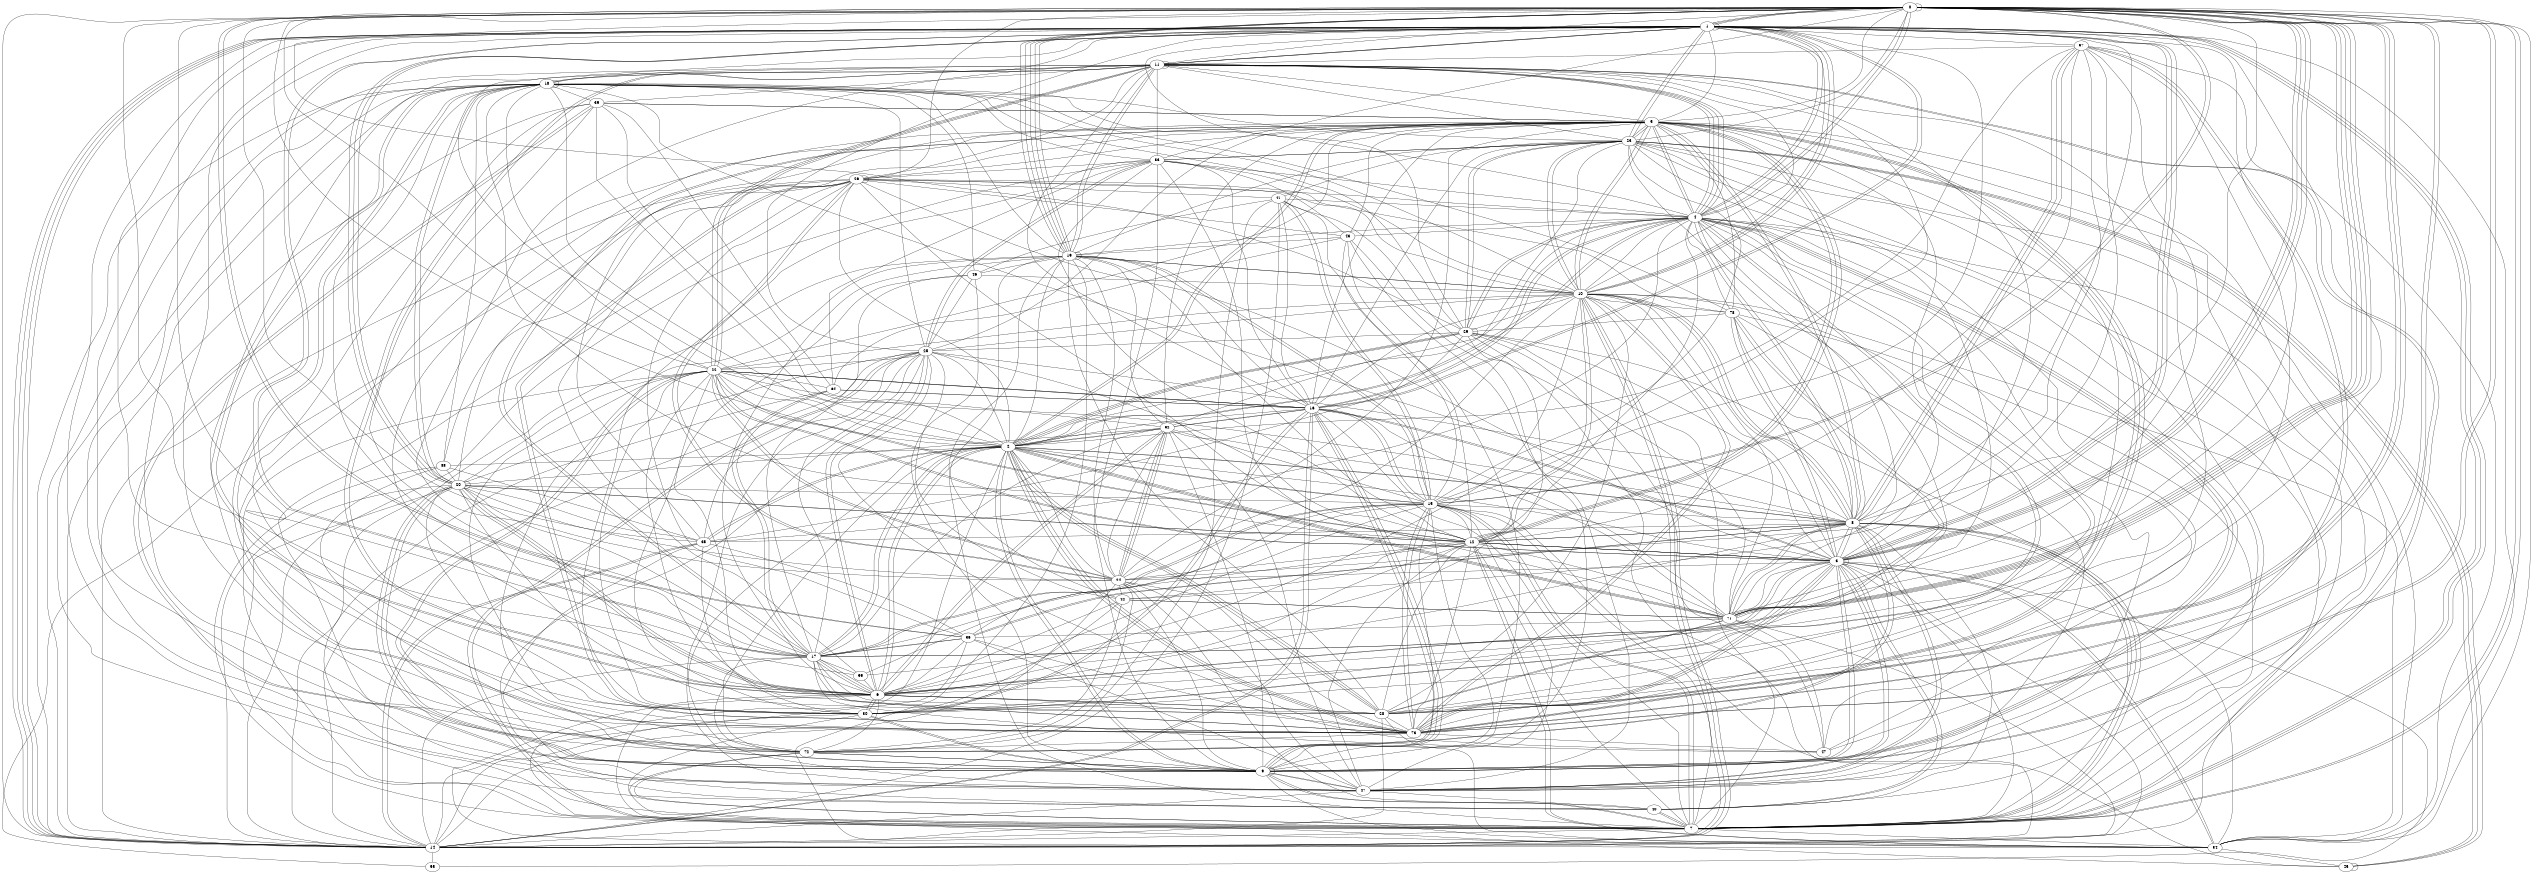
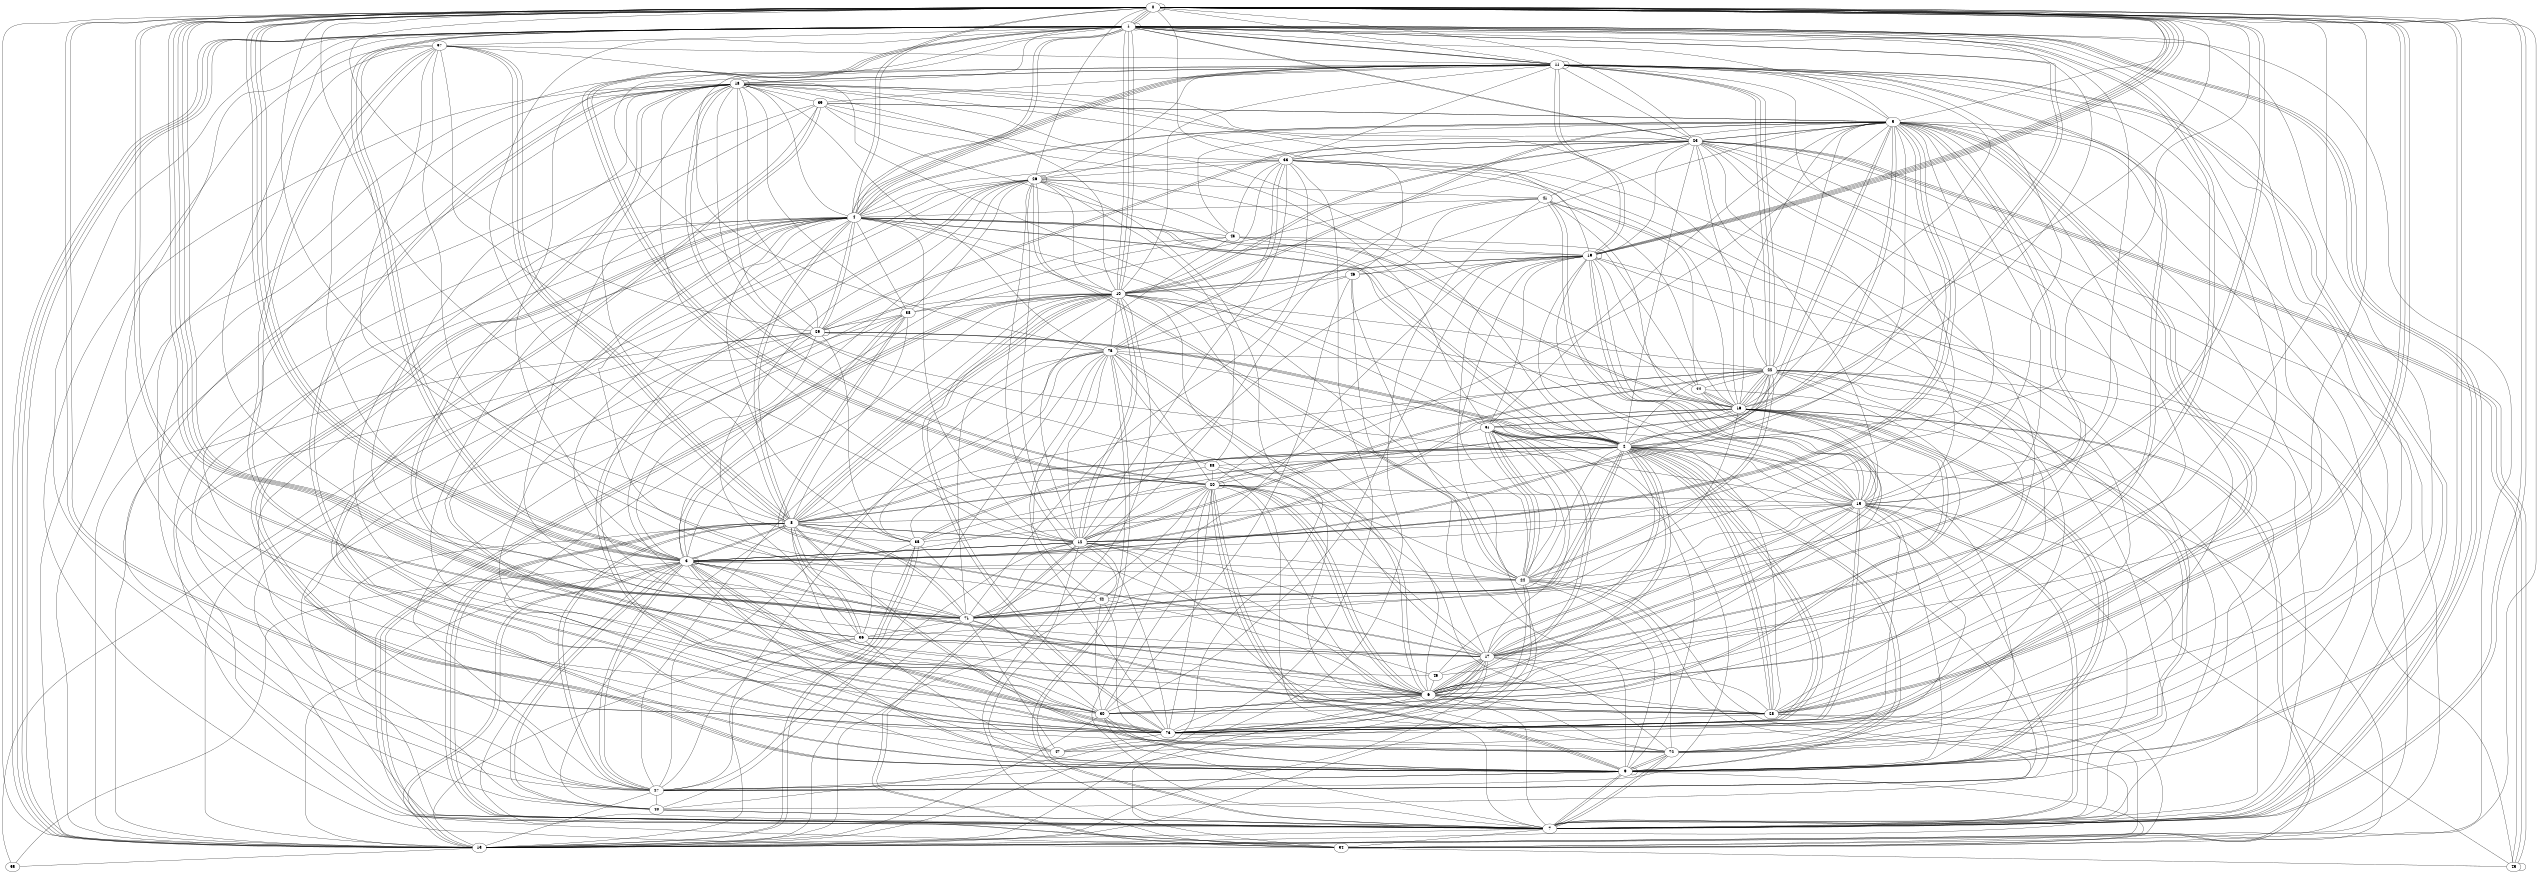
node "78": label "78" -> "38"
edge "18" -- "2": now "18" -- "15"
node "25": label "25" -> "75"
node "64": label "64" -> "44"
node "32": label "32" -> "31"
edge "20" -- "73": added
node "99": label "99" -> "49"
node "14": label "14" -> "13"
